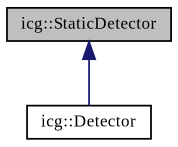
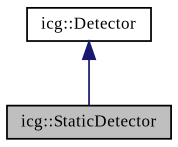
edge "icg::Detector" -> "icg::StaticDetector": reversed
